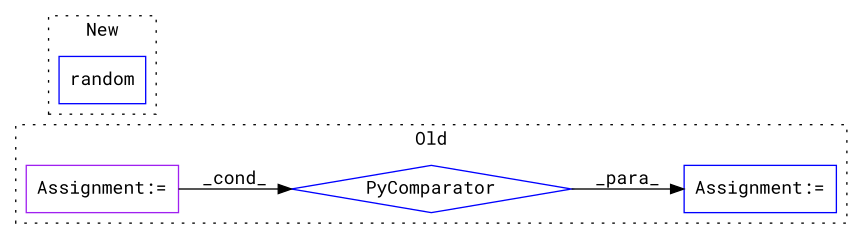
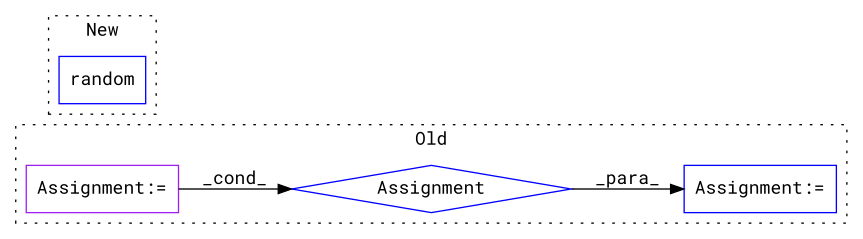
node "PyComparator": label "PyComparator" -> "Assignment"
